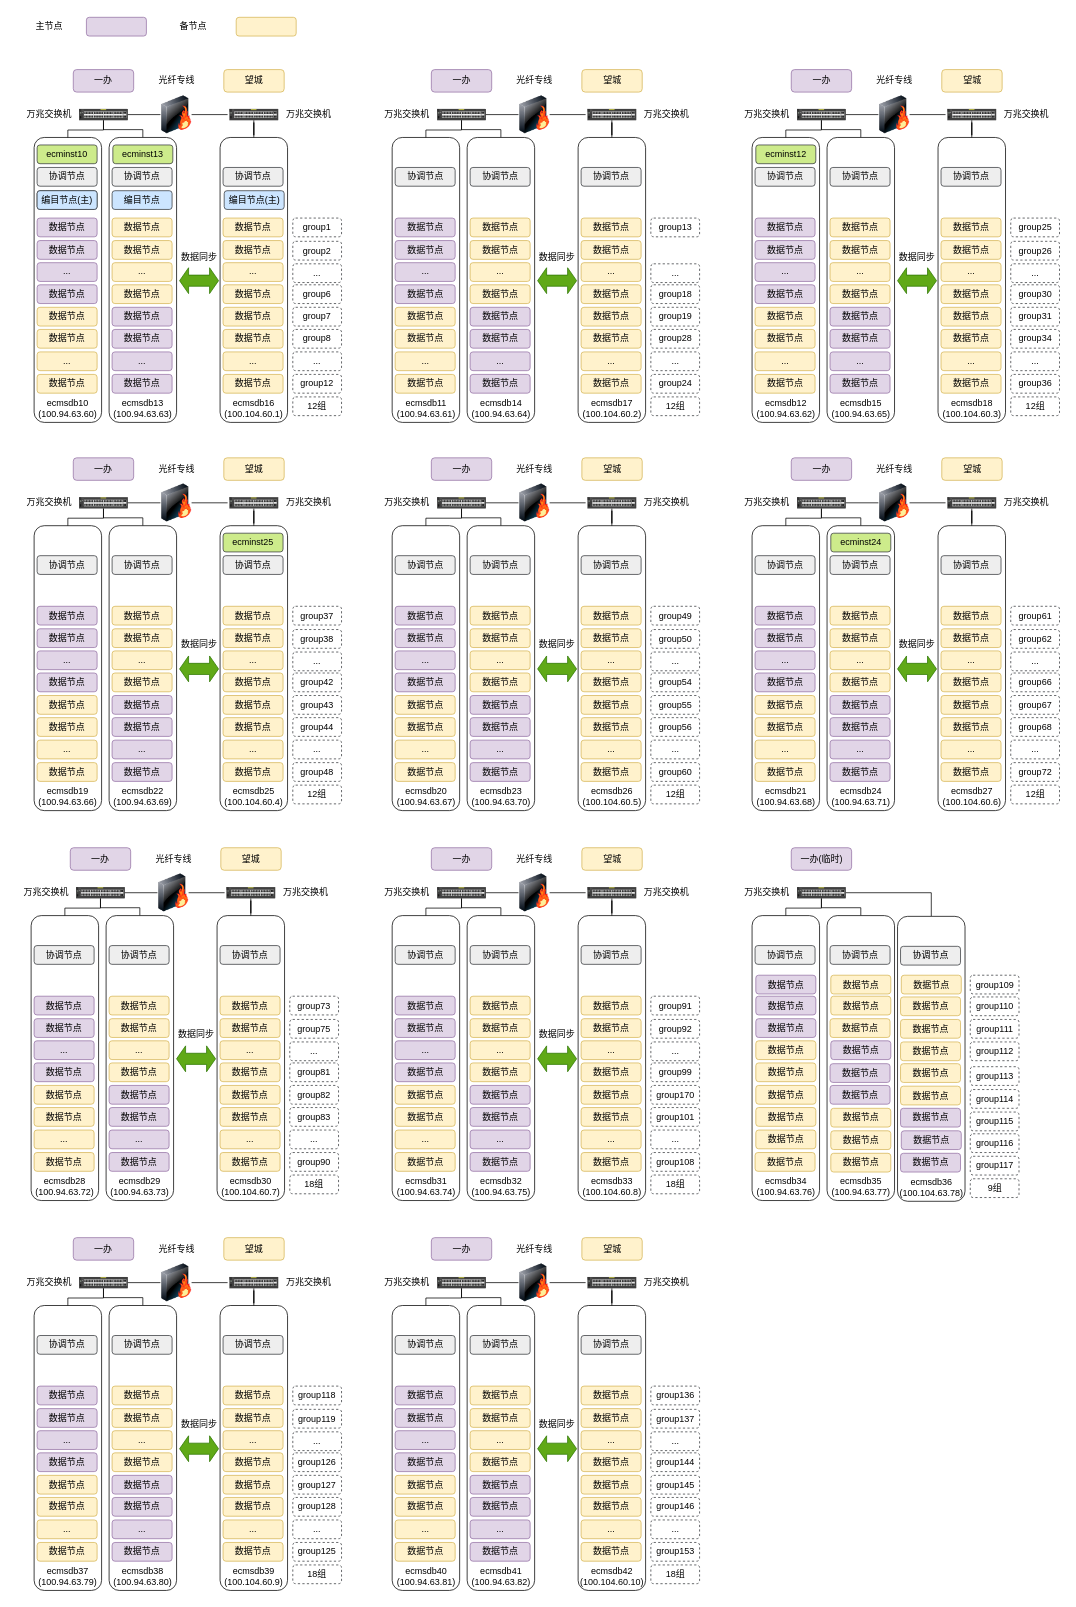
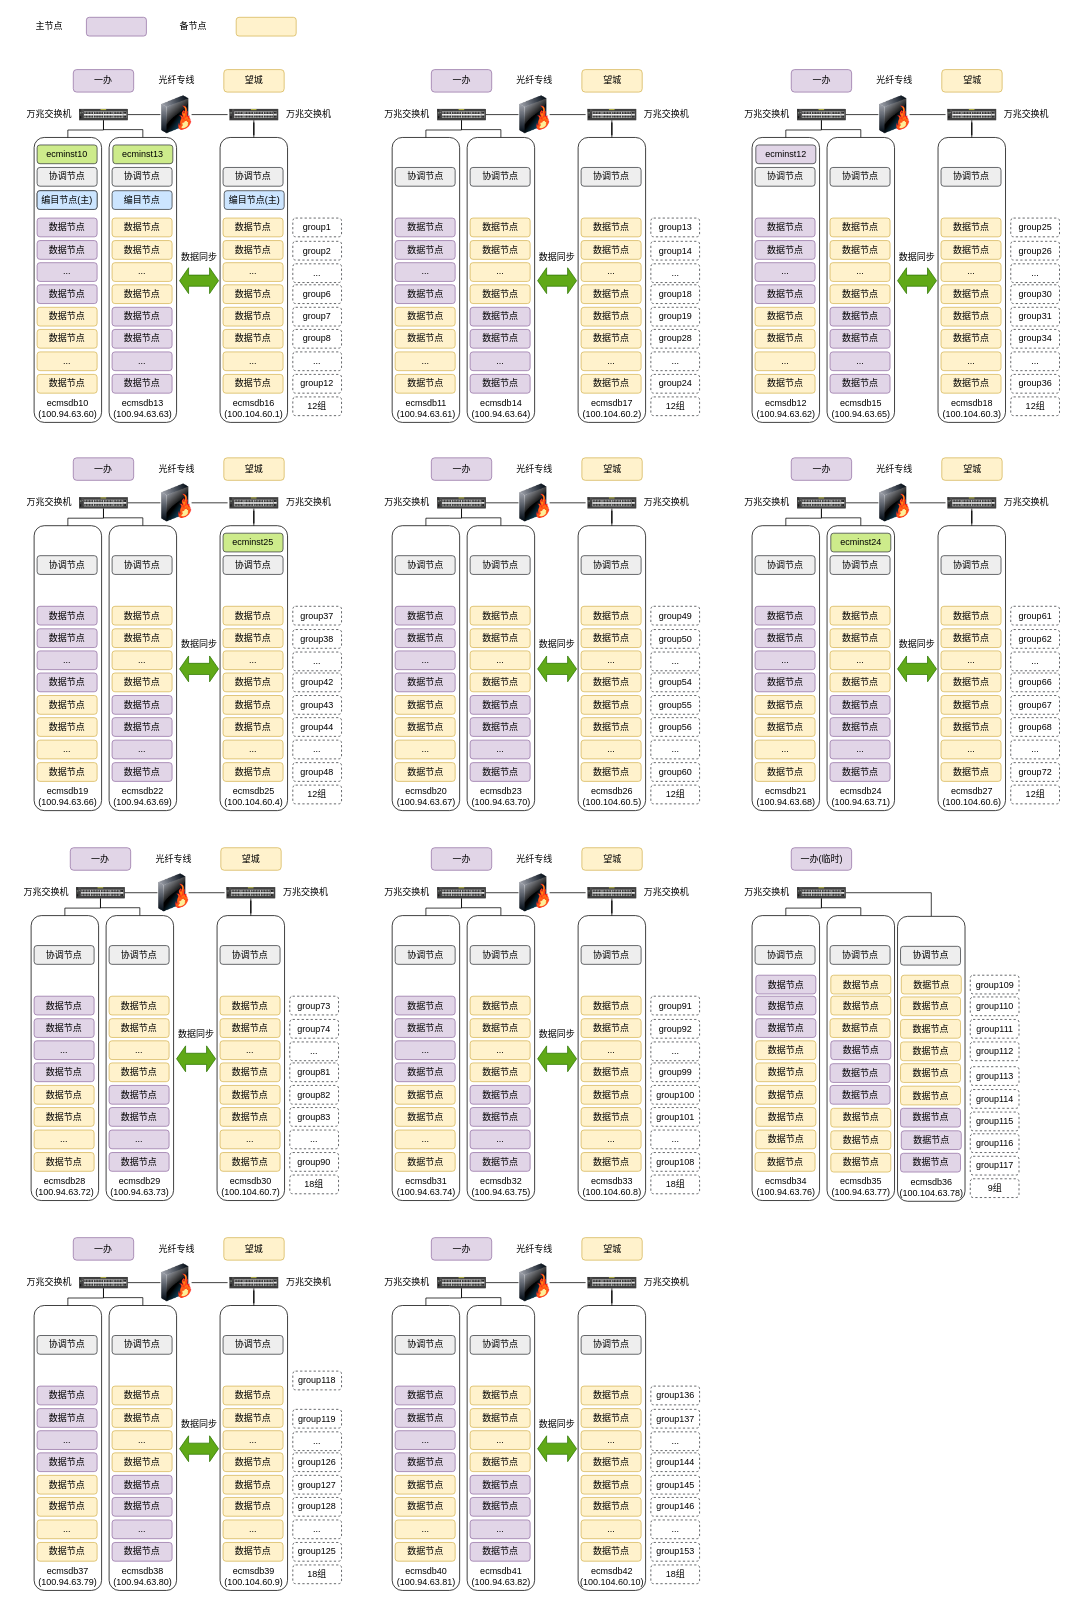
node "ecminst12": fillcolor #cdeb8b -> #e1d5e7
node "group14": added
node "group75": label "group75" -> "group74"
node "group170": label "group170" -> "group100"
node "group118": moved (317, 1396) -> (317, 1381)
